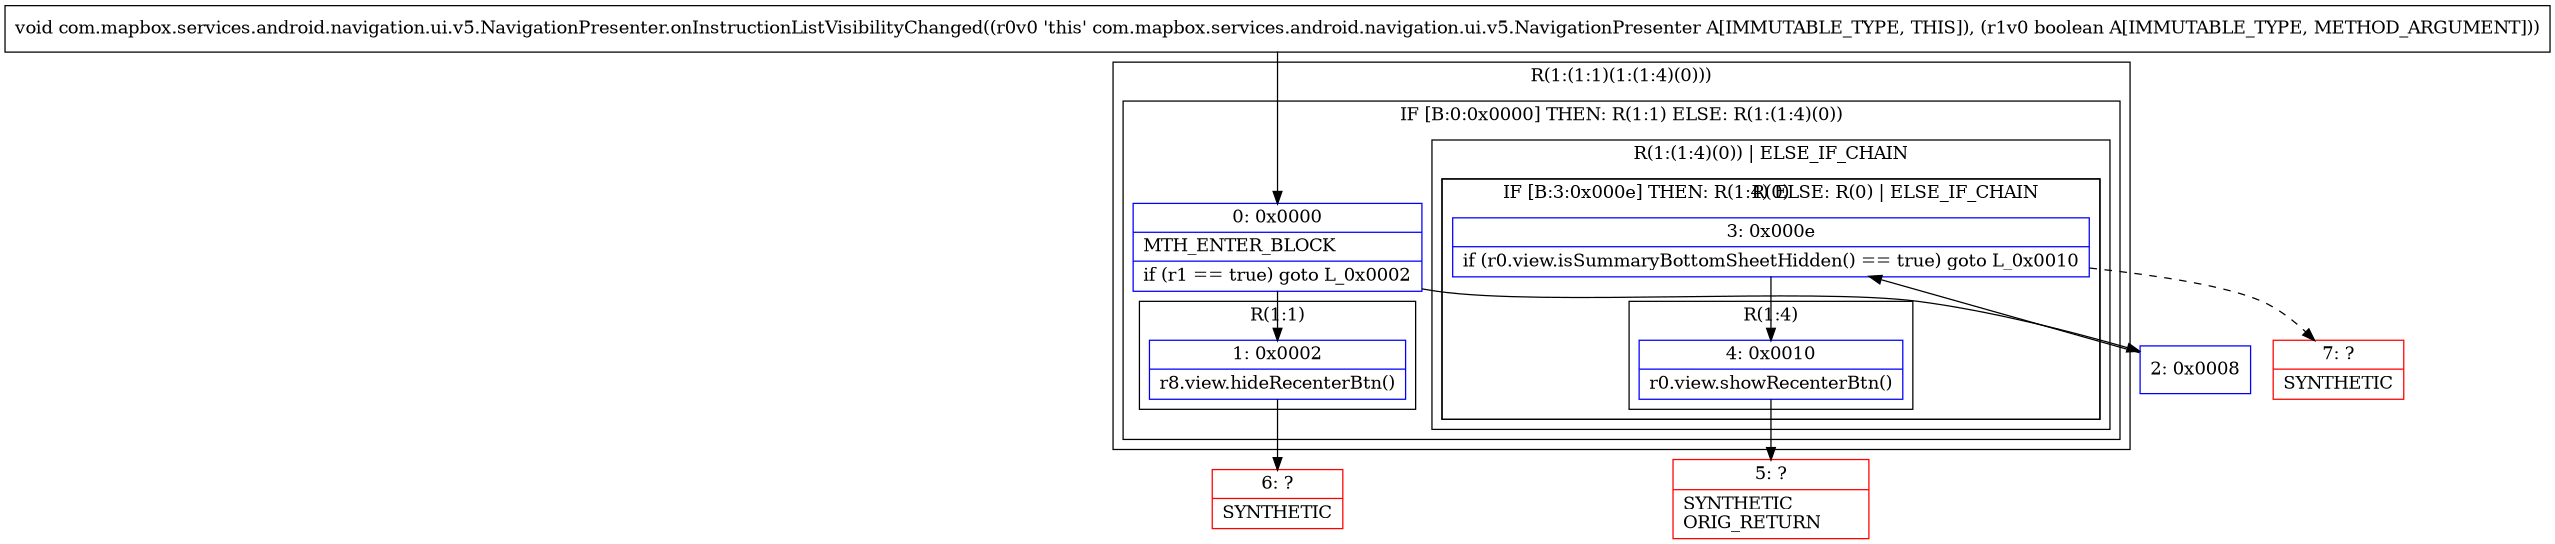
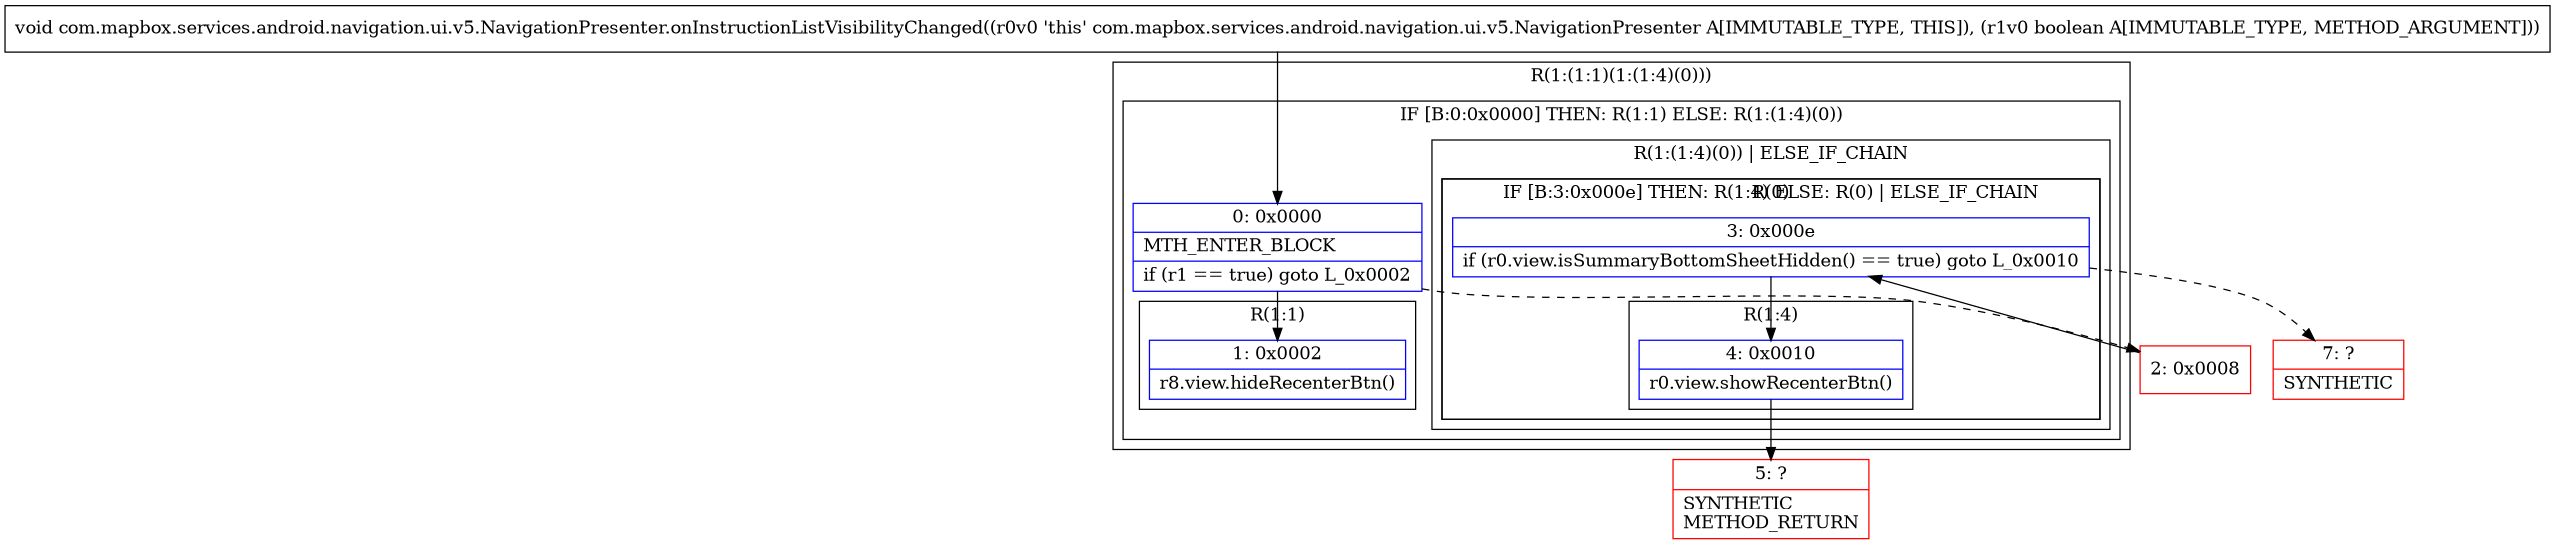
edge "0: 0x0000" -> "2: 0x0008": style solid -> dashed
node "2: 0x0008": color blue -> red
node "6: ?": removed
node "5: ?": text "ORIG_RETURN" -> "METHOD_RETURN"
